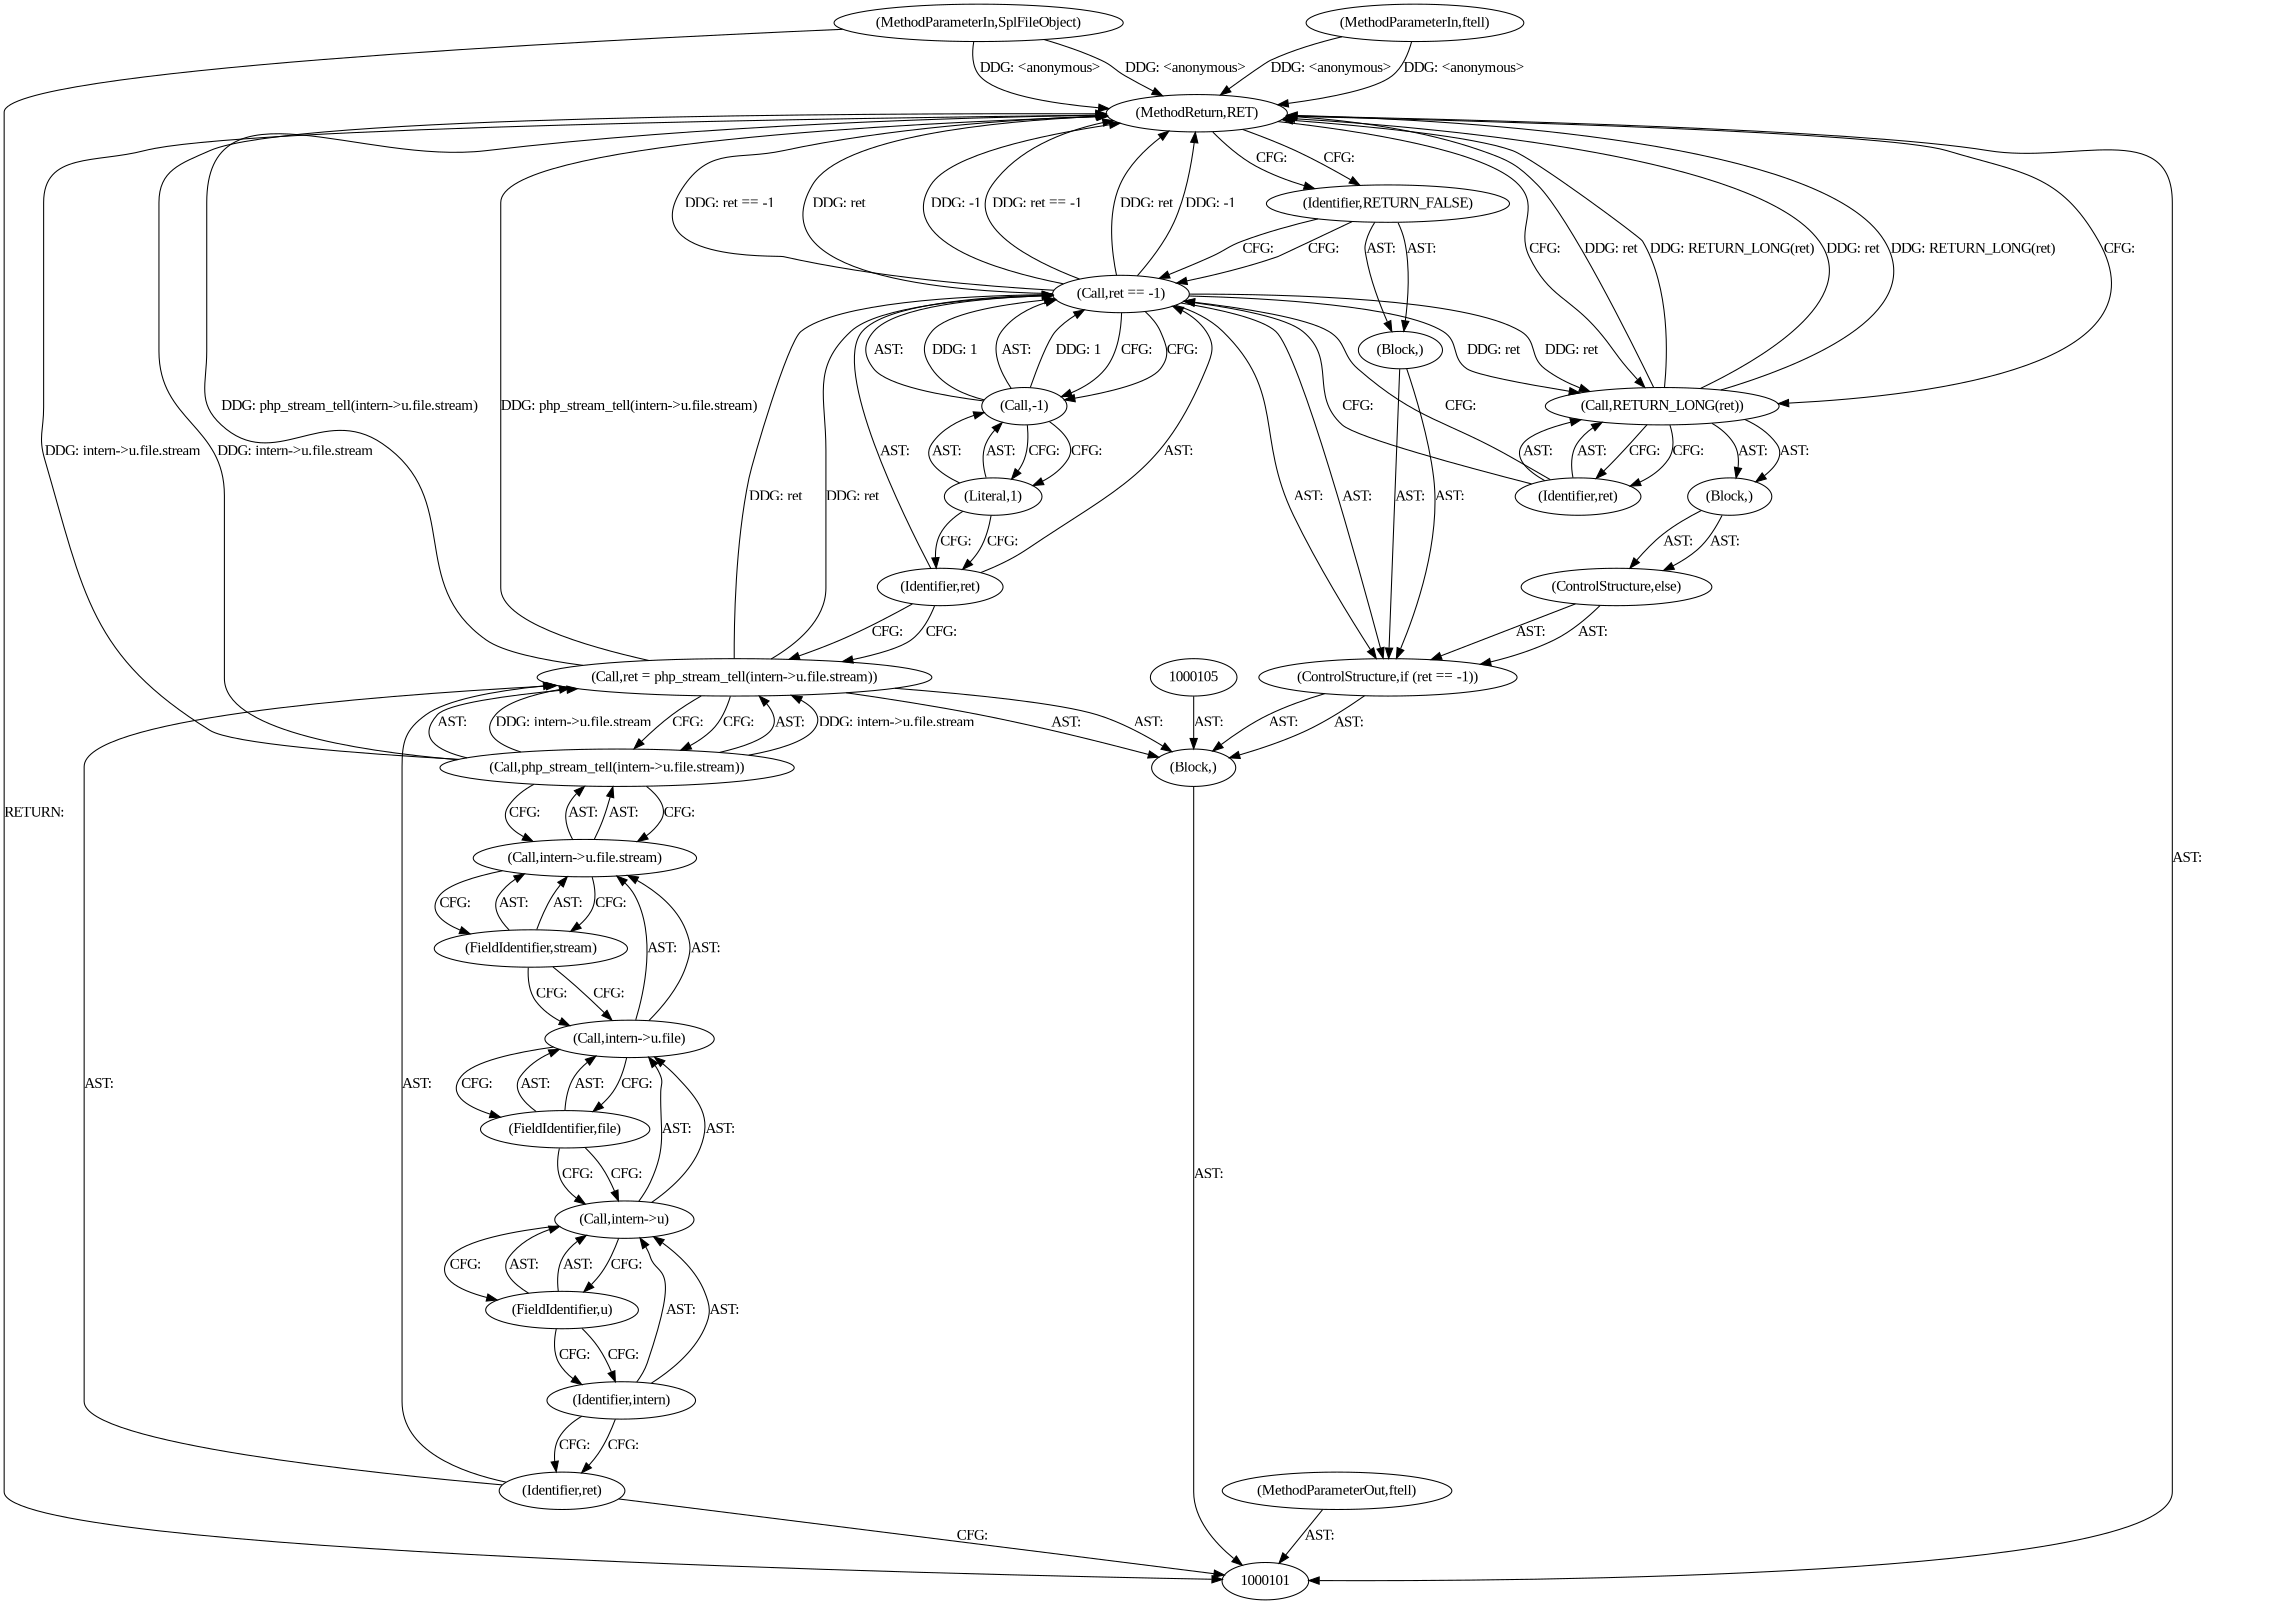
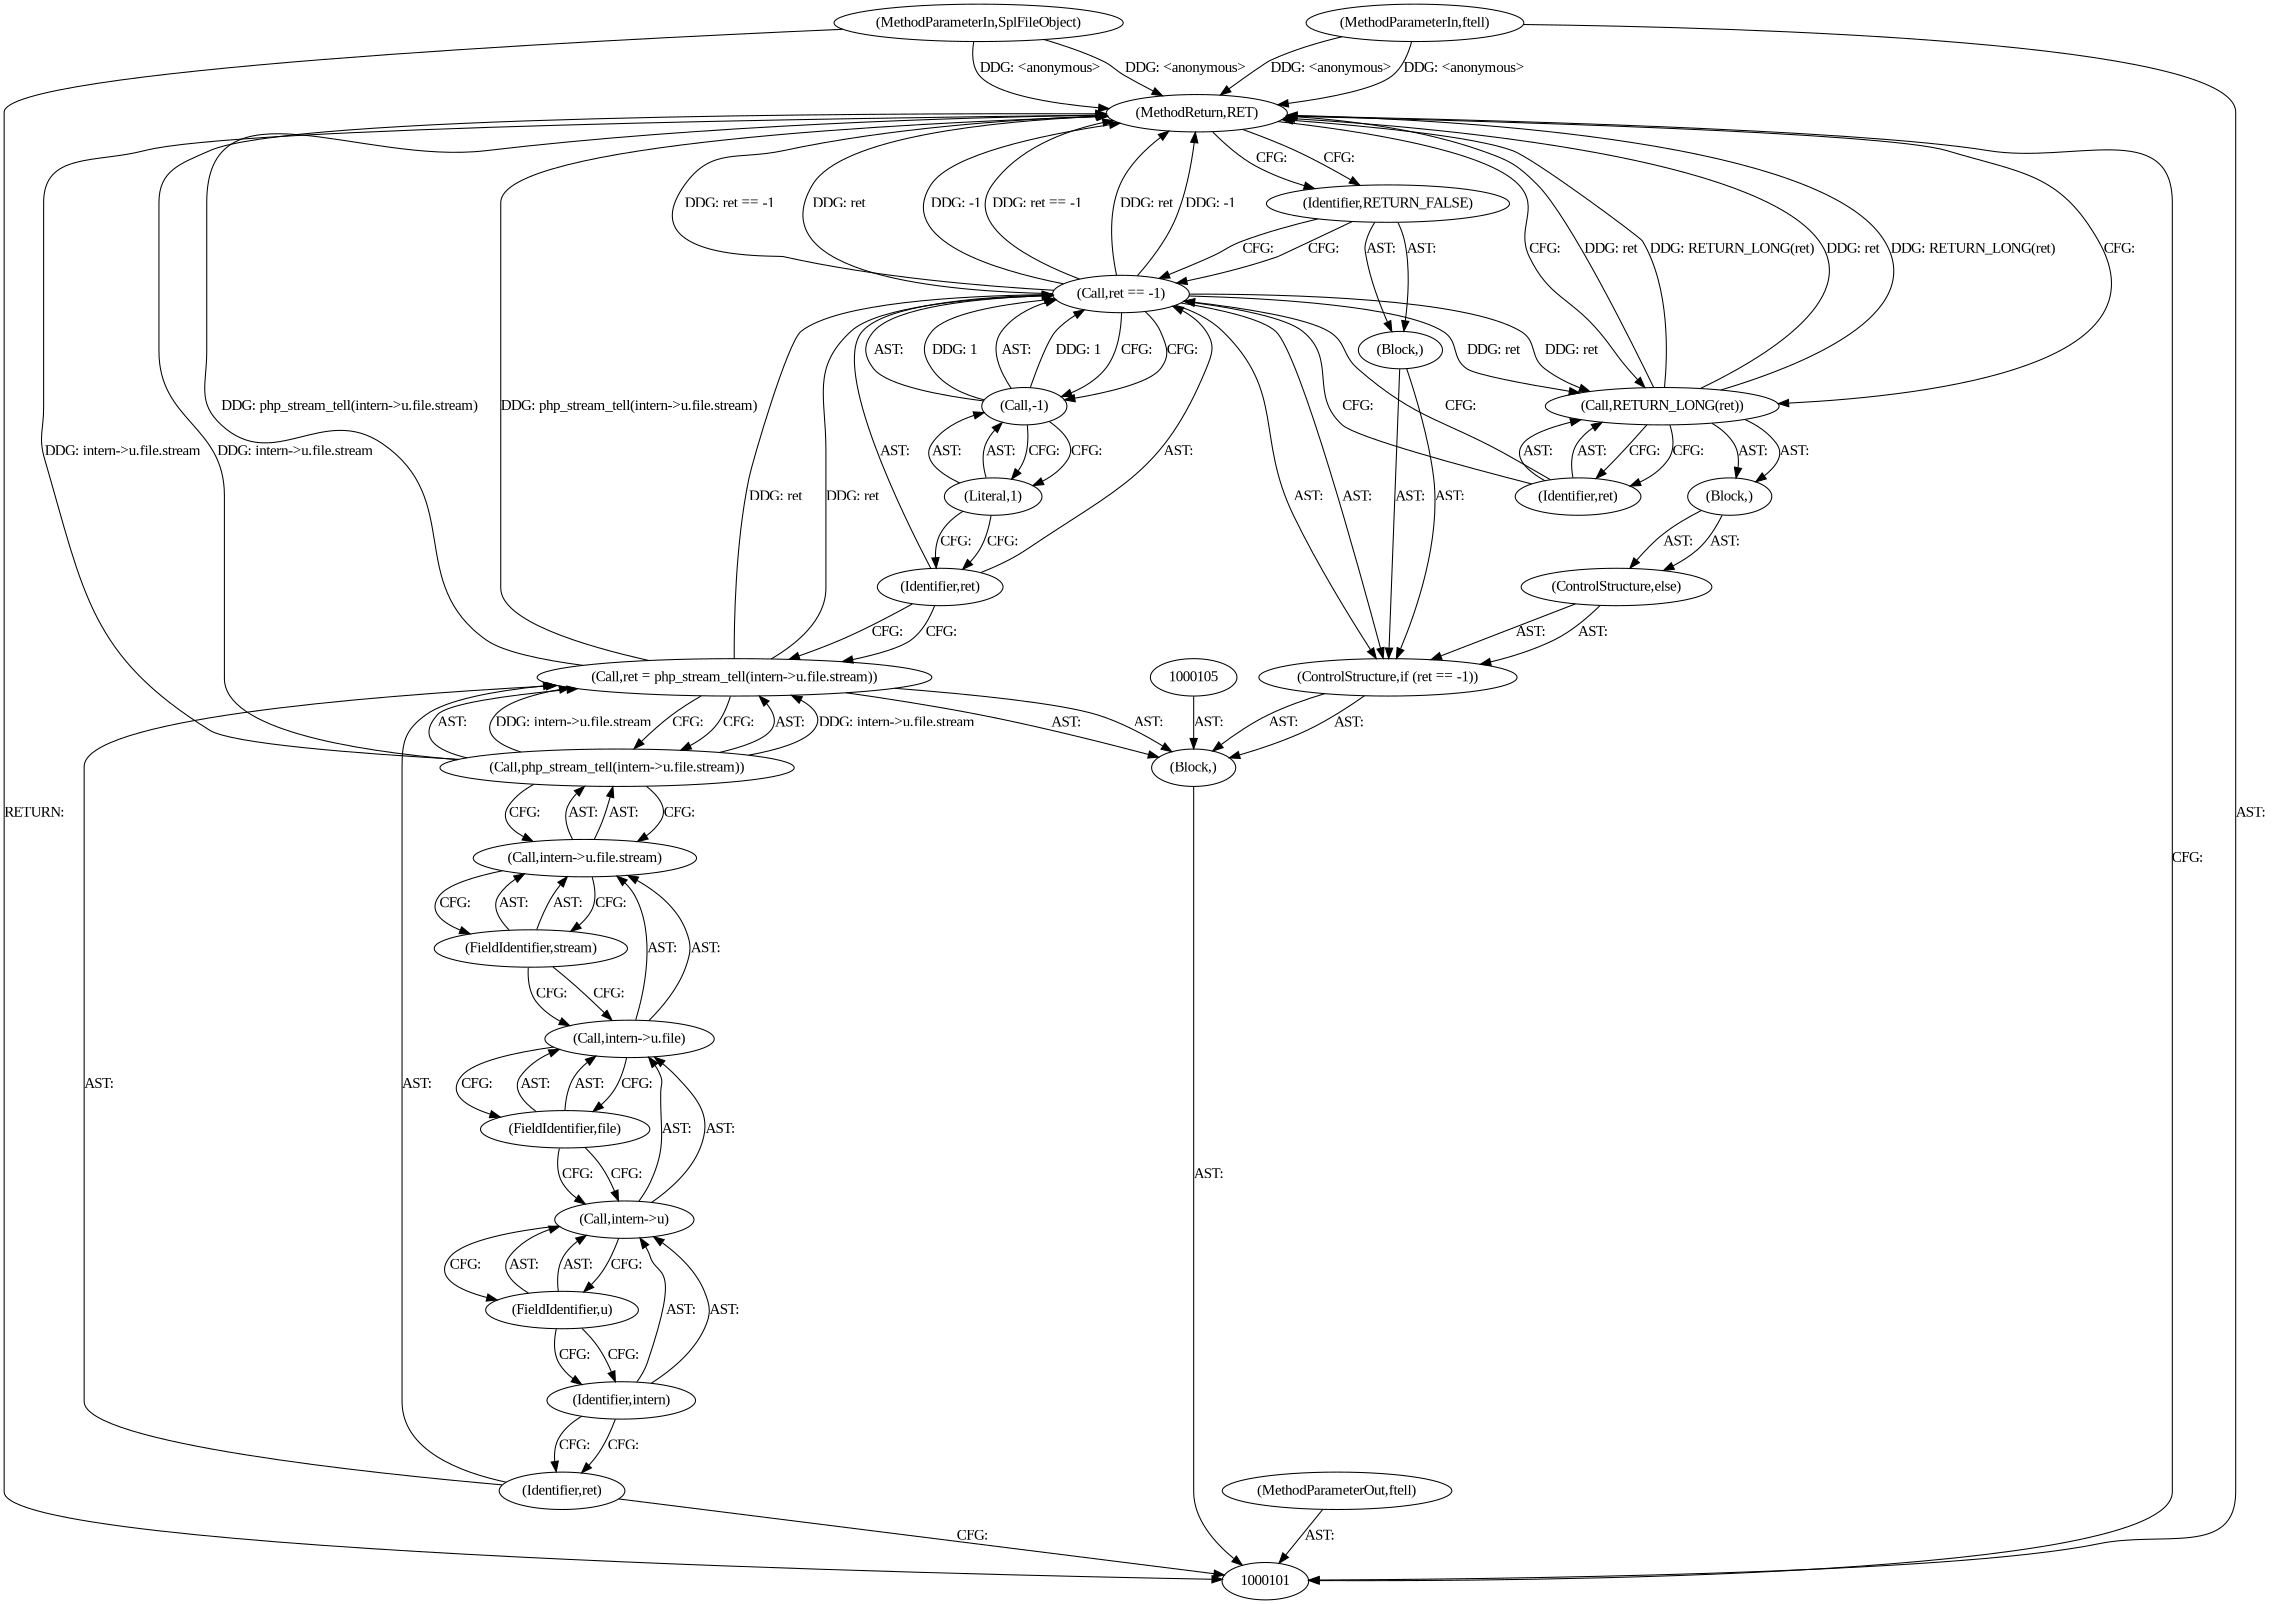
edge "(MethodReturn,RET)" -> "1000101": label "AST: " -> "CFG: "
edge "(MethodParameterIn,ftell)" -> "1000101": added, label "AST:"
